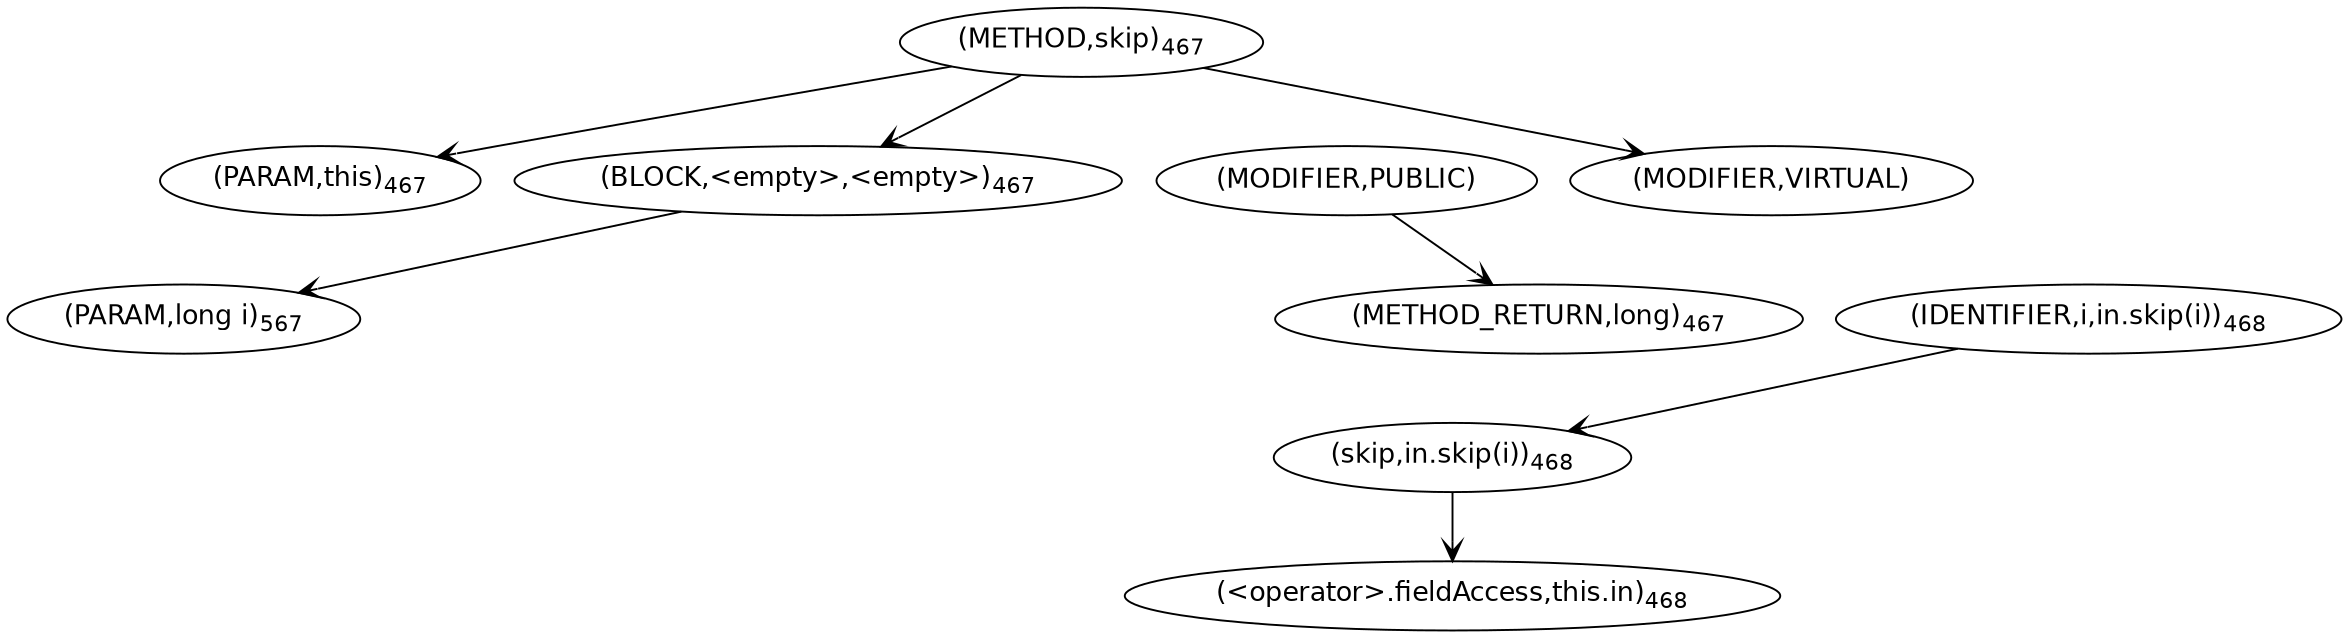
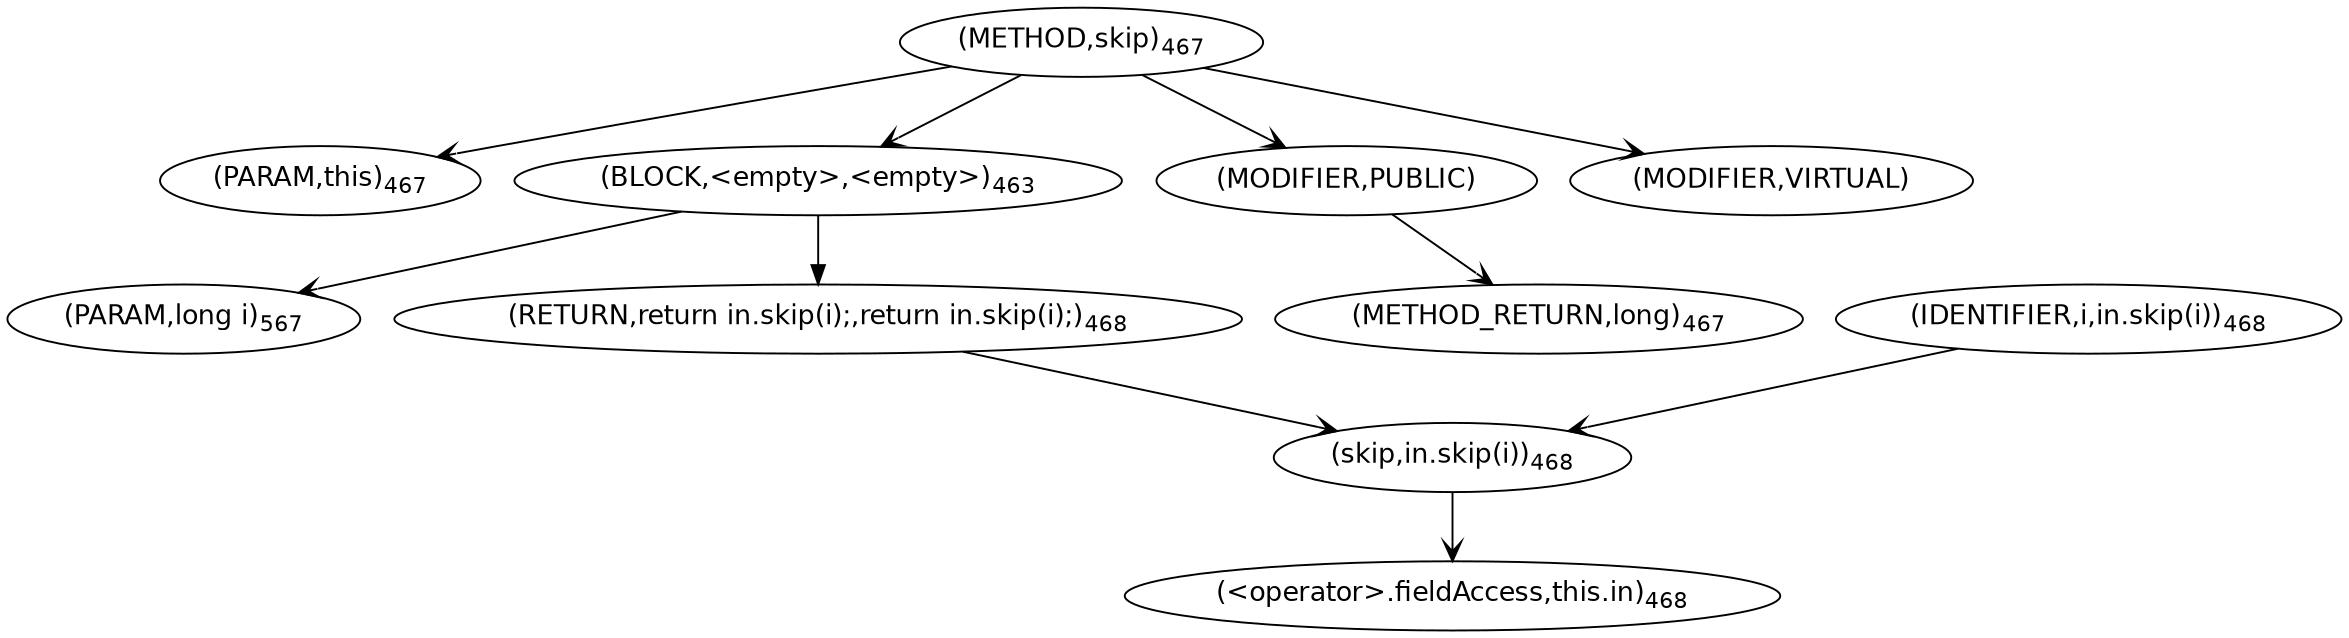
edge "(METHOD,skip)" -> "(MODIFIER,PUBLIC)": added
node "(BLOCK,<empty>,<empty>)": text "467" -> "463"
node "(RETURN,return in.skip(i);,return in.skip(i);)": added
